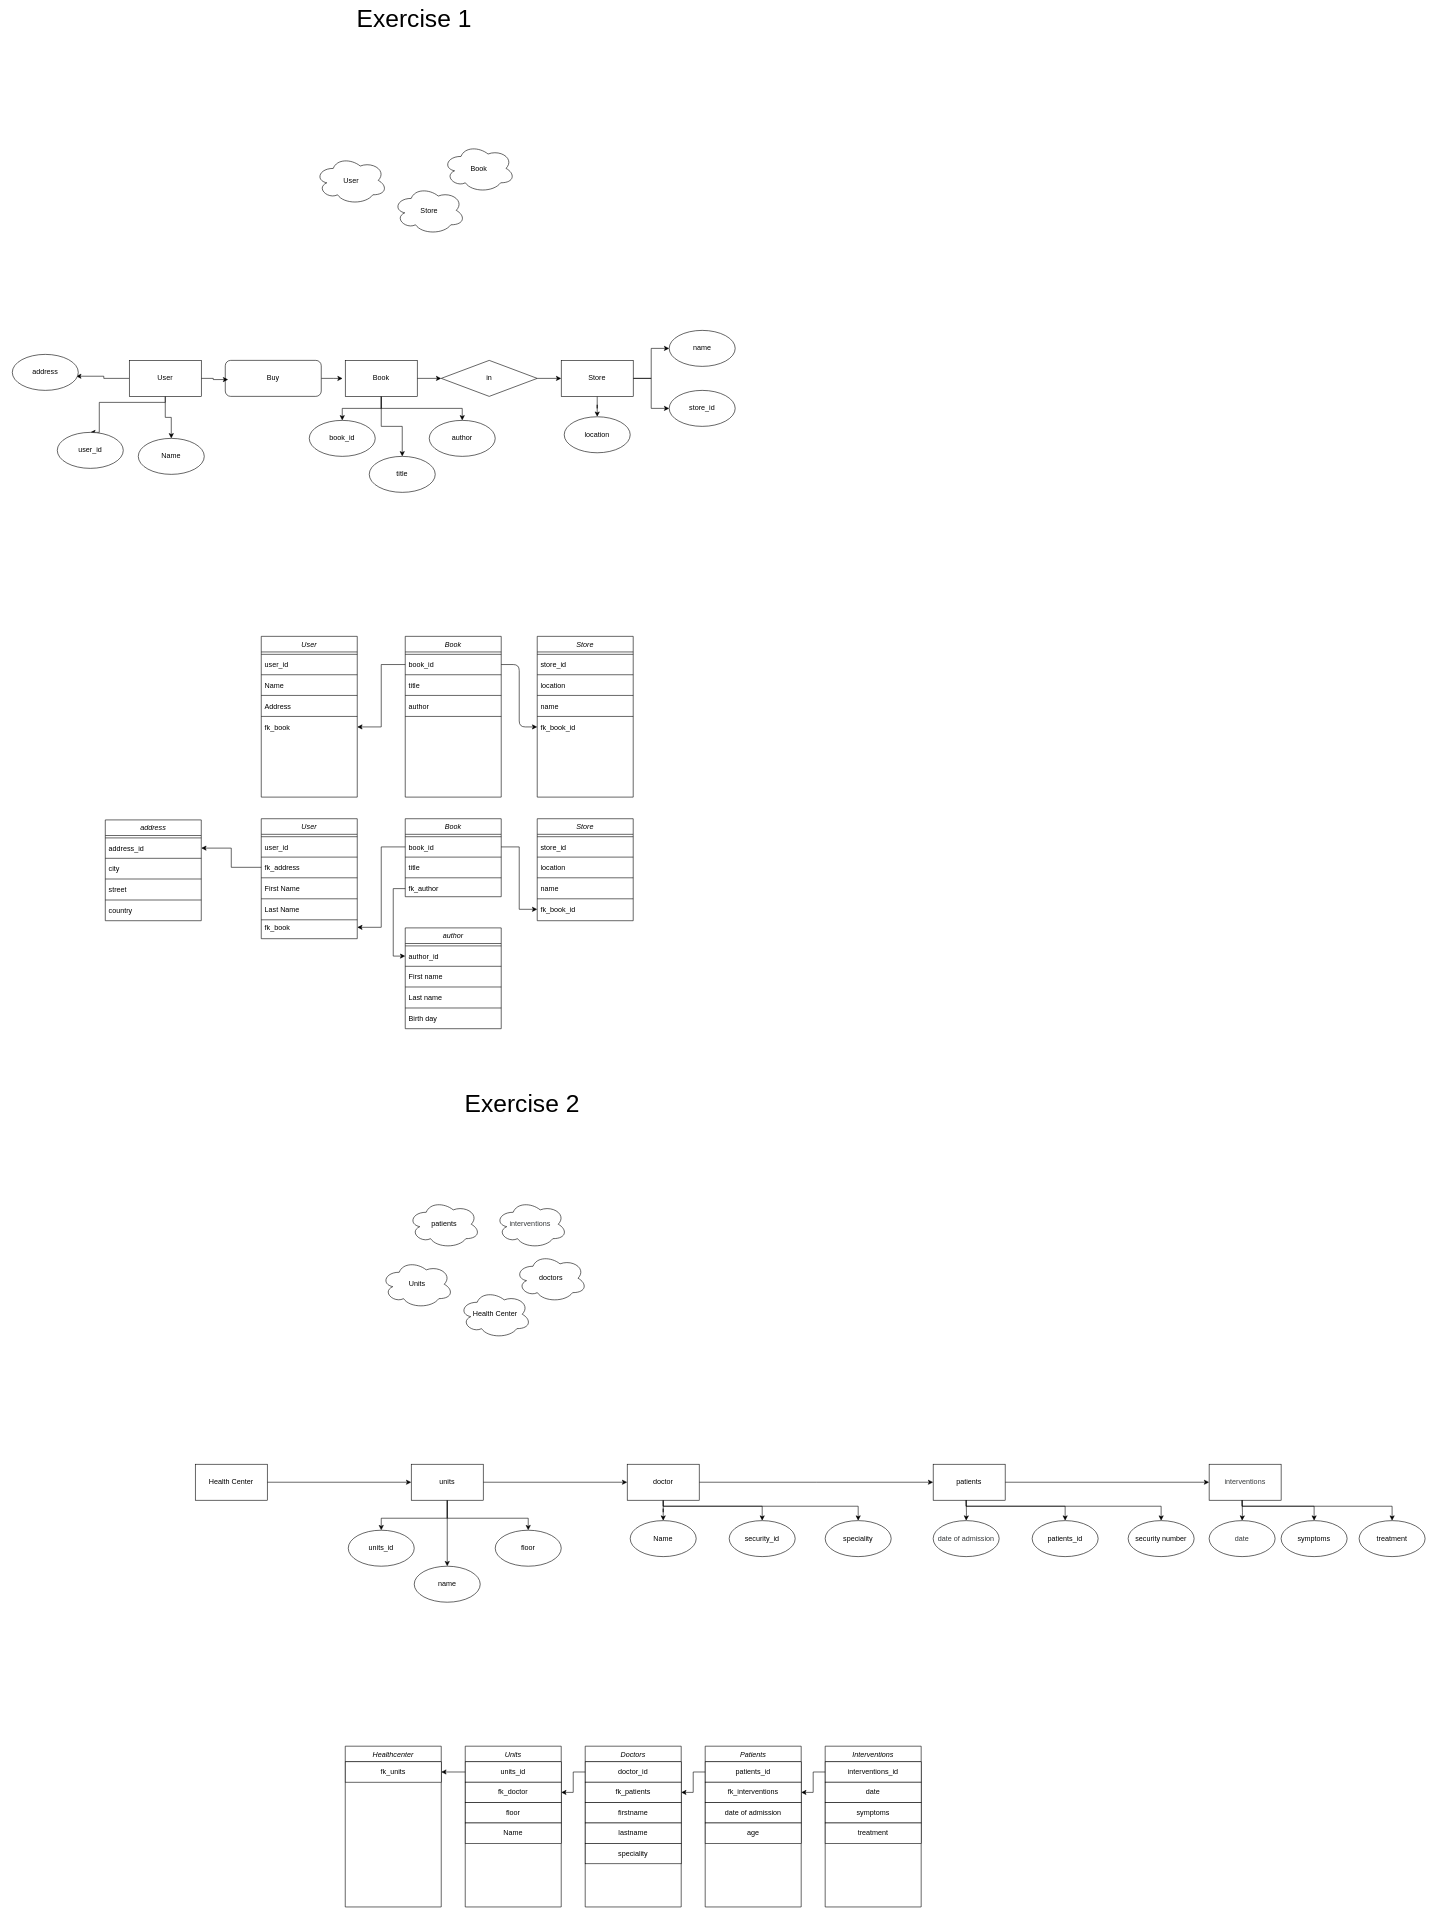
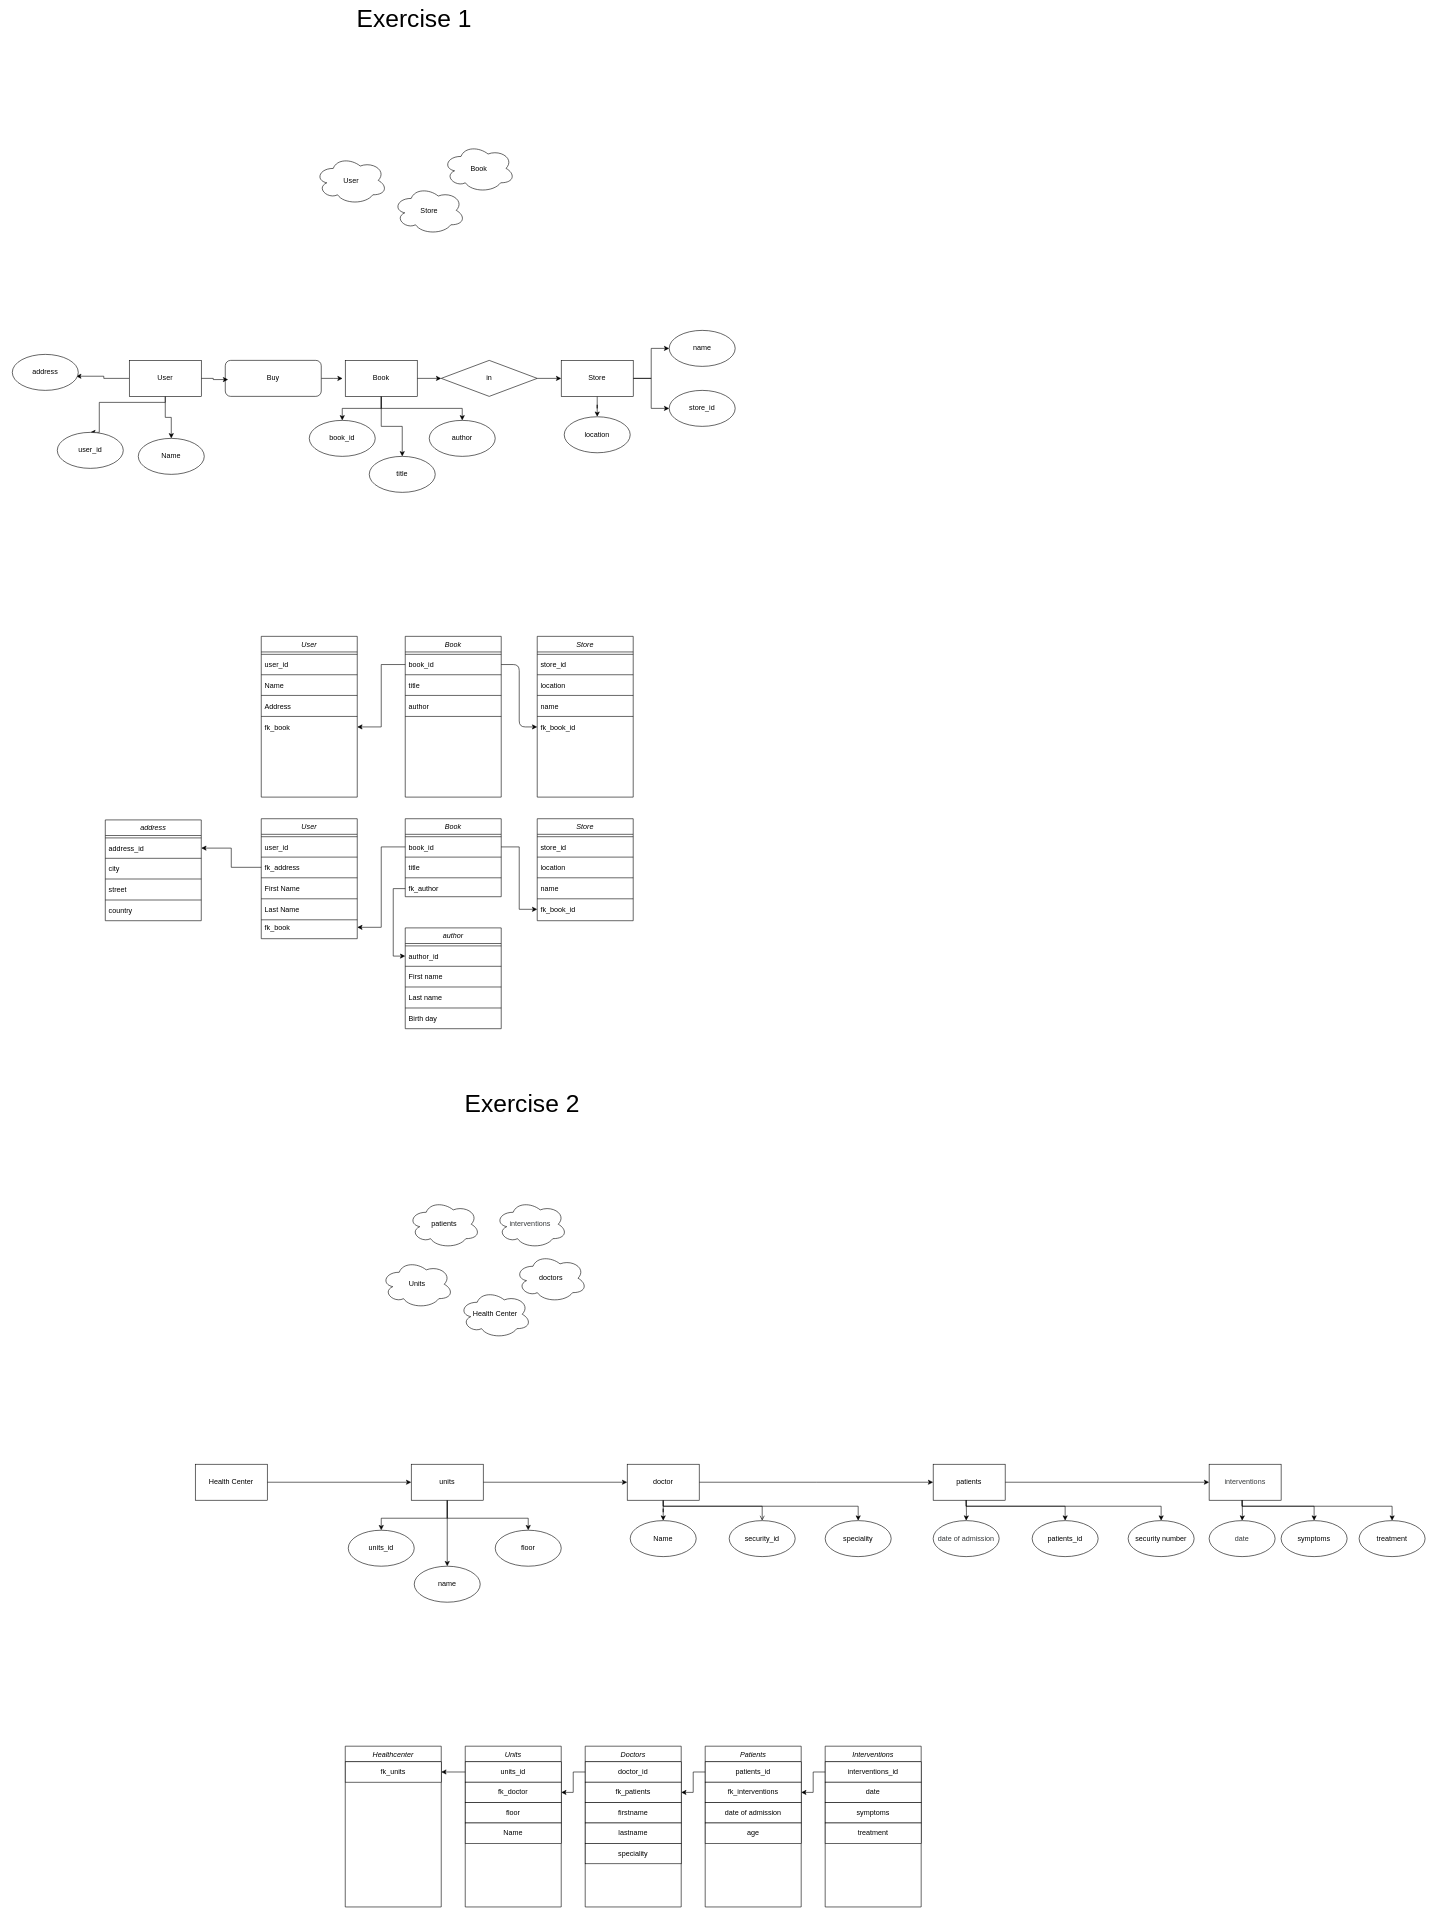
edge "doctor" -> "security_id": arrowhead classic -> open
